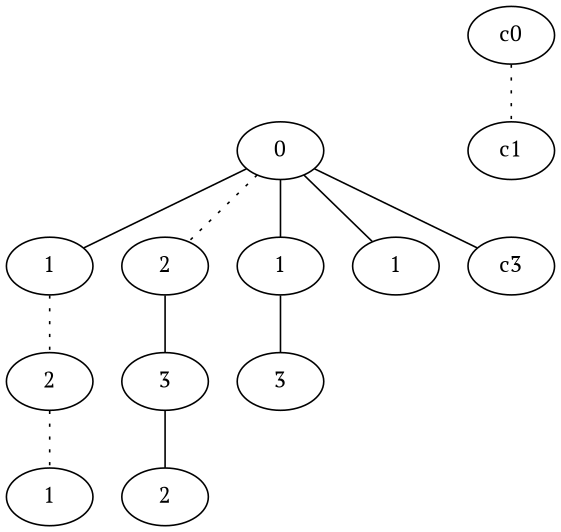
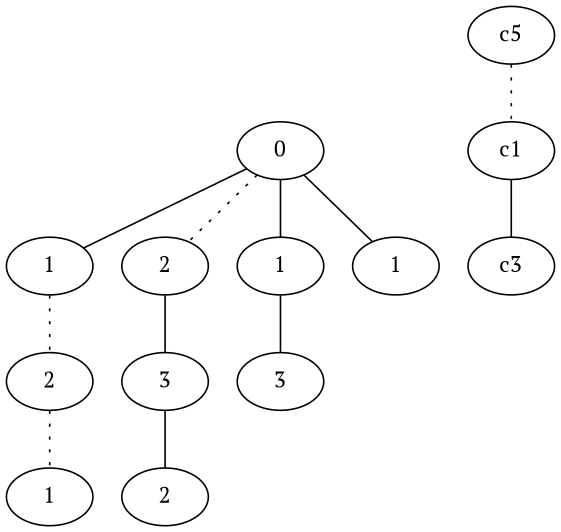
node "c0": label "c0" -> "c5"
edge "0" -- "c3": now "c1" -- "c3"
